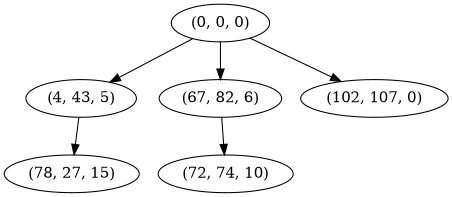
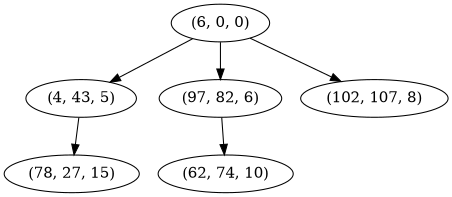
node "(0, 0, 0)": label "(0, 0, 0)" -> "(6, 0, 0)"
node "(67, 82, 6)": label "(67, 82, 6)" -> "(97, 82, 6)"
node "(102, 107, 0)": label "(102, 107, 0)" -> "(102, 107, 8)"
node "(72, 74, 10)": label "(72, 74, 10)" -> "(62, 74, 10)"
